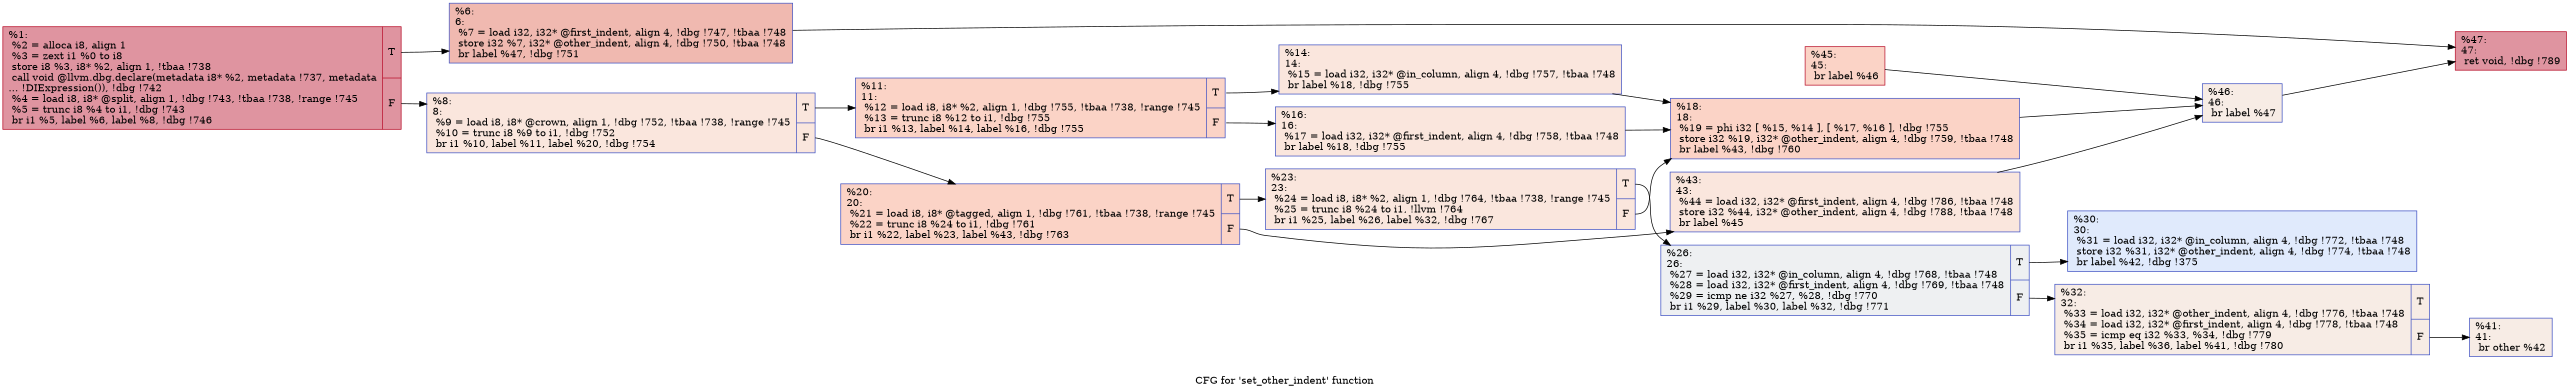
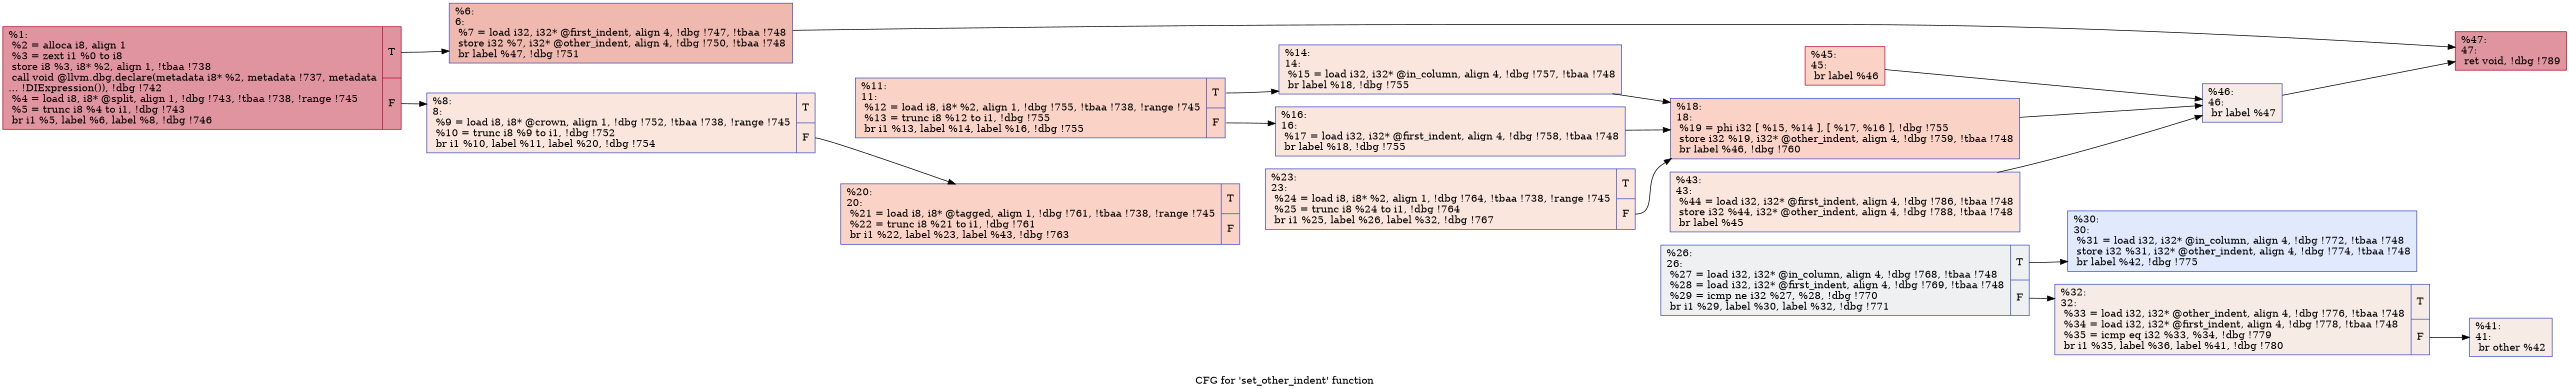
edge "%8:" -> "%11:": removed
node "%18:": text "br label %43, !dbg !760" -> "br label %46, !dbg !760"
edge "%20:" -> "%23:": removed
node "%23:": text "%25 = trunc i8 %24 to i1, !llvm !764" -> "%25 = trunc i8 %24 to i1, !dbg !764"
edge "%23:" -> "%26:": removed
node "%20:": text "%22 = trunc i8 %24 to i1, !dbg !761" -> "%22 = trunc i8 %21 to i1, !dbg !761"
edge "%20:" -> "%43:": removed
node "%30:": text "br label %42, !dbg !375" -> "br label %42, !dbg !775"
